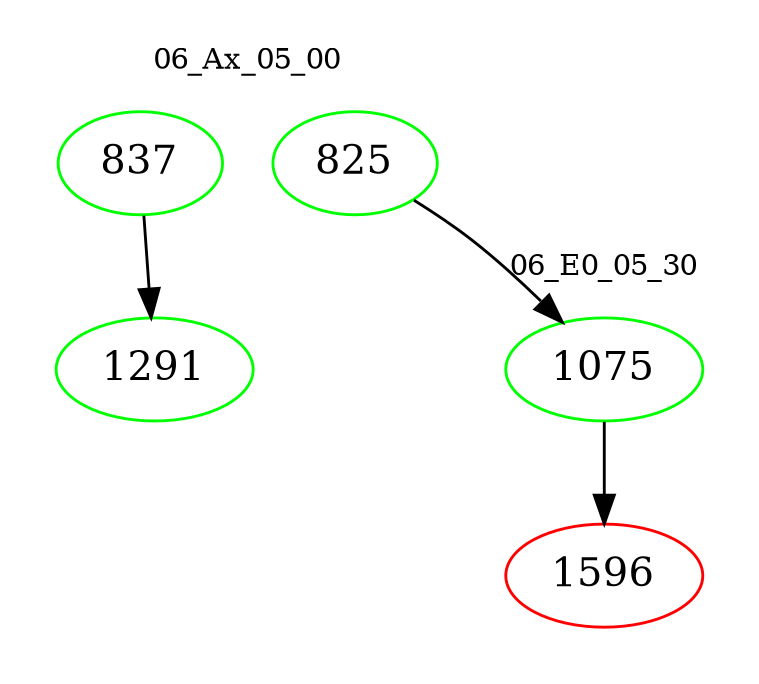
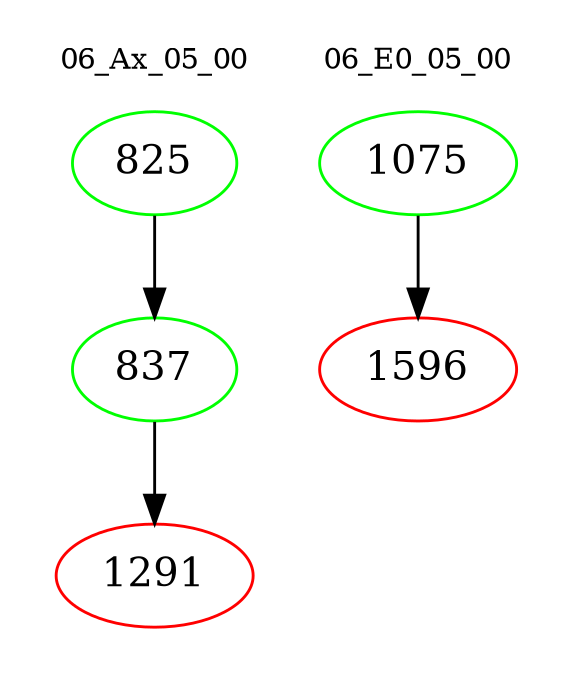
edge "825" -> "1075": now "825" -> "837"
cluster "06_E0_05_30": label "06_E0_05_30" -> "06_E0_05_00"
node "1291": color green -> red
